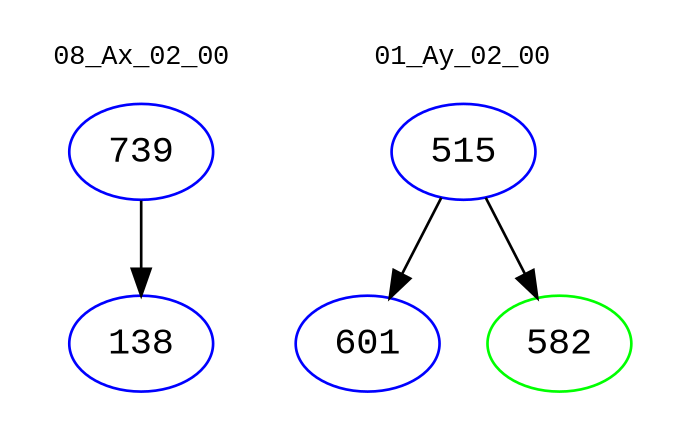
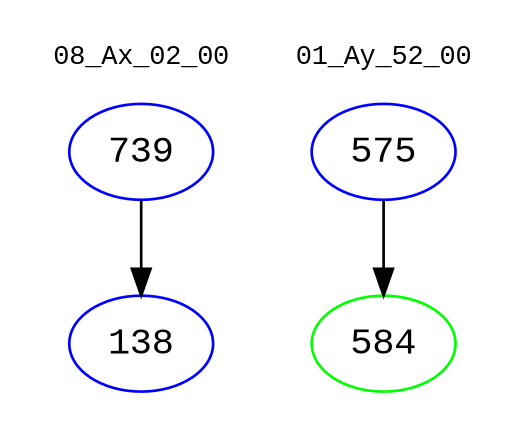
cluster "01_Ay_02_00": label "01_Ay_02_00" -> "01_Ay_52_00"
node "515": label "515" -> "575"
node "601": removed
node "582": label "582" -> "584"
